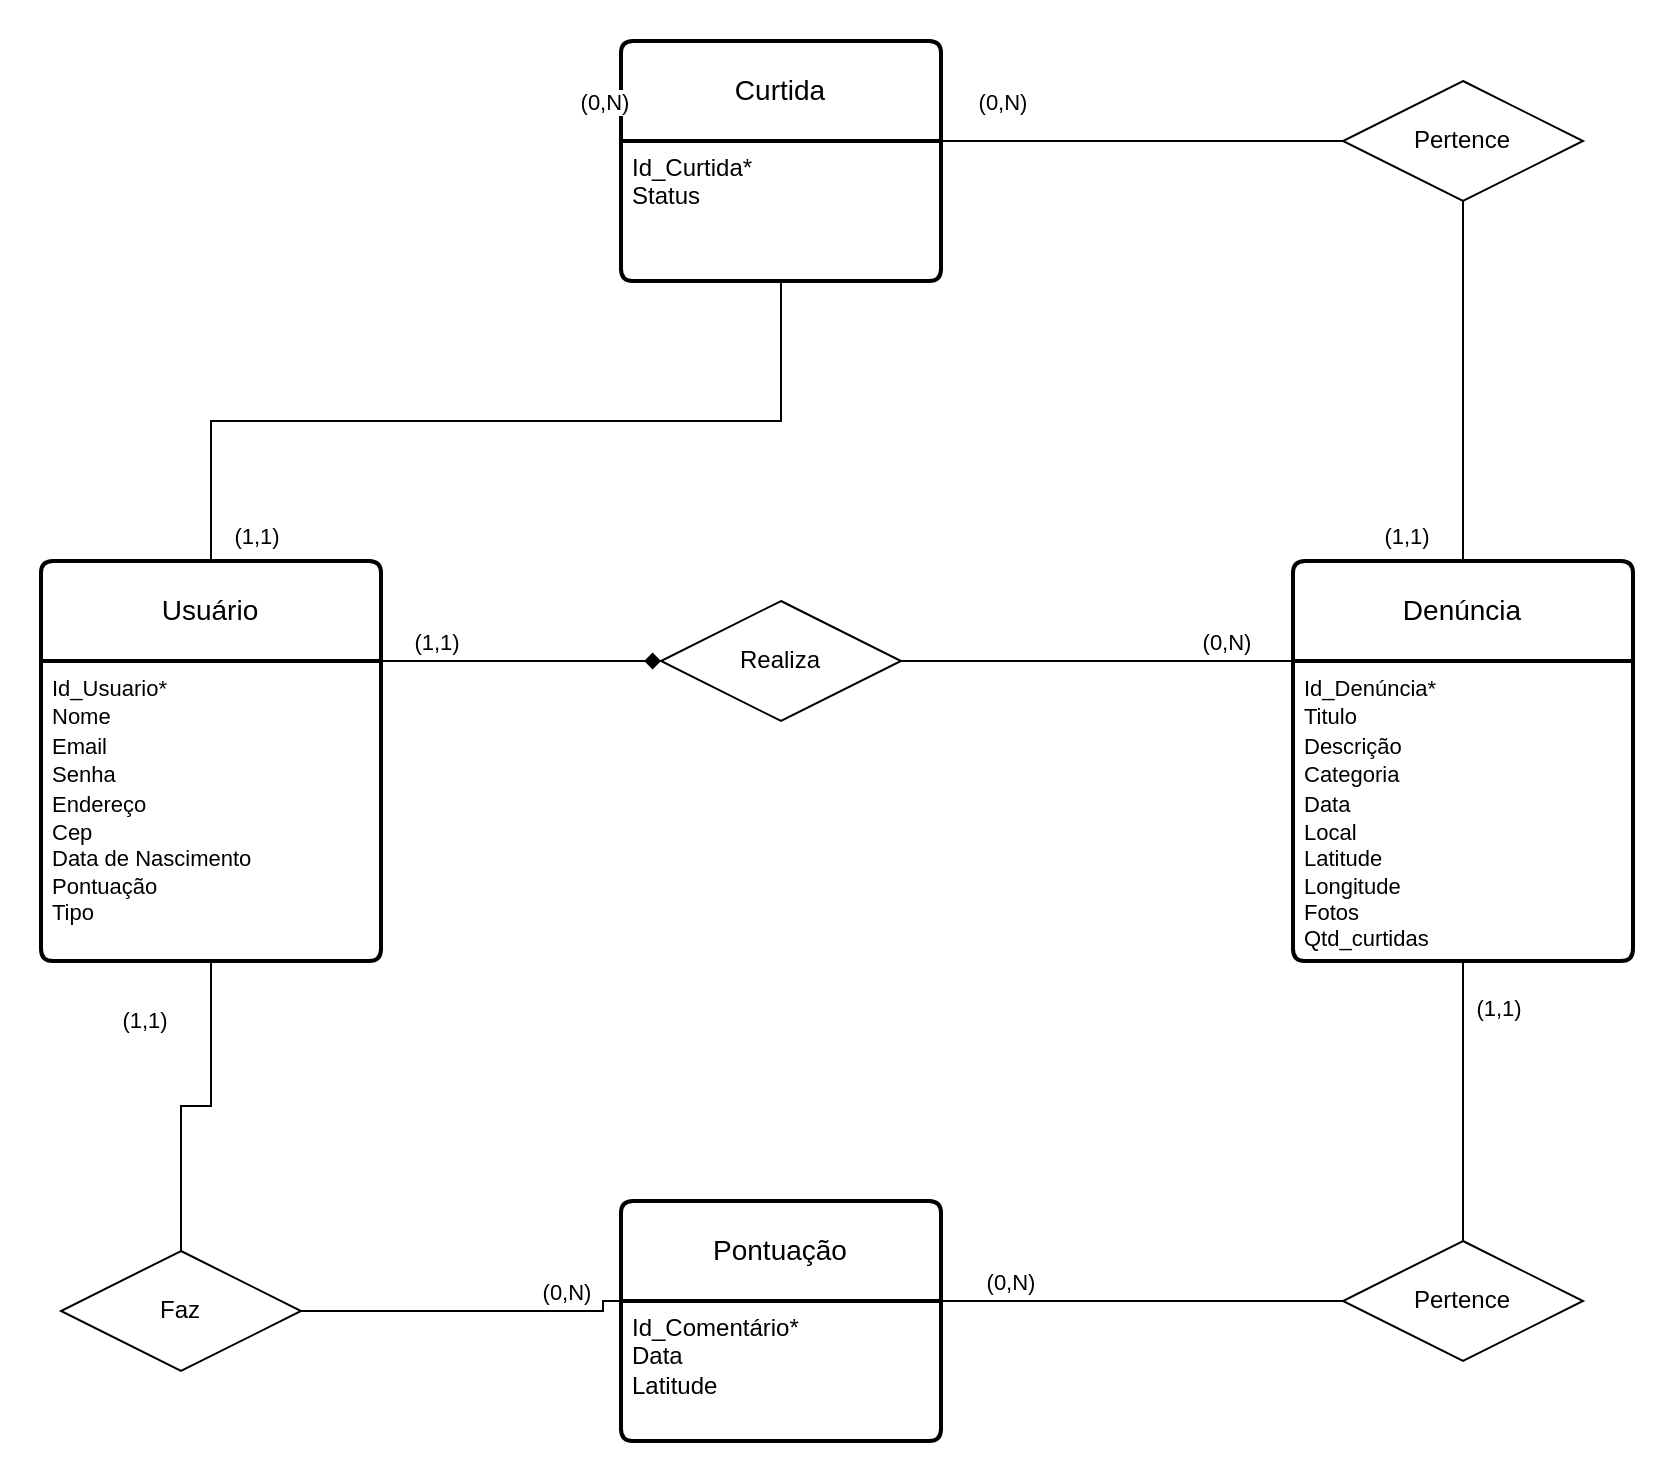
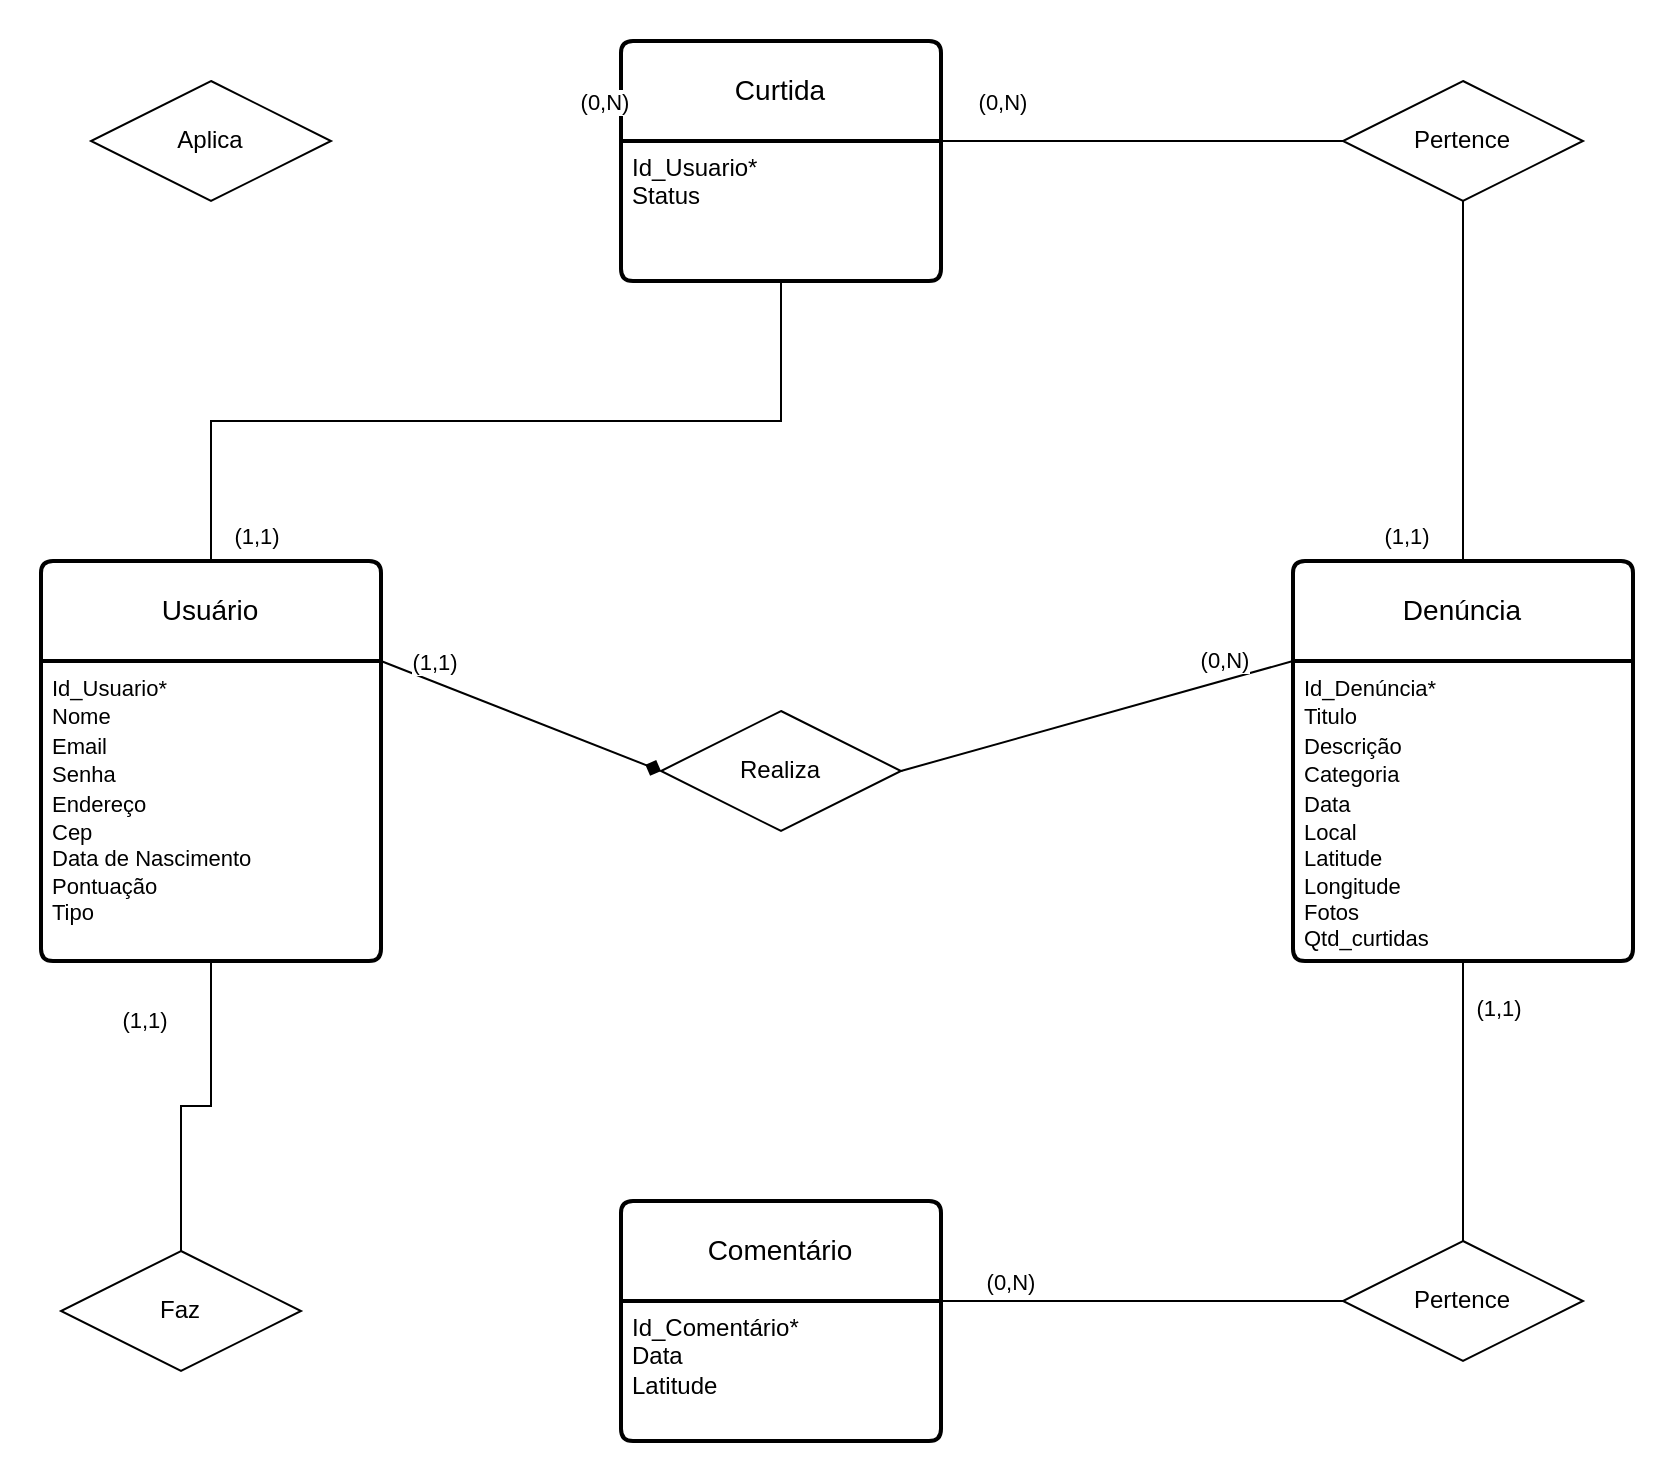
node "Aplica": added
node "Id_Curtida* Status": label "Id_Curtida* Status" -> "Id_Usuario* Status"
node "Realiza": moved (781, 661) -> (781, 771)
node "Pontuação": label "Pontuação" -> "Comentário"
edge "Faz" -- "Id_Comentário* Data Latitude": removed, label "(0,N)"
